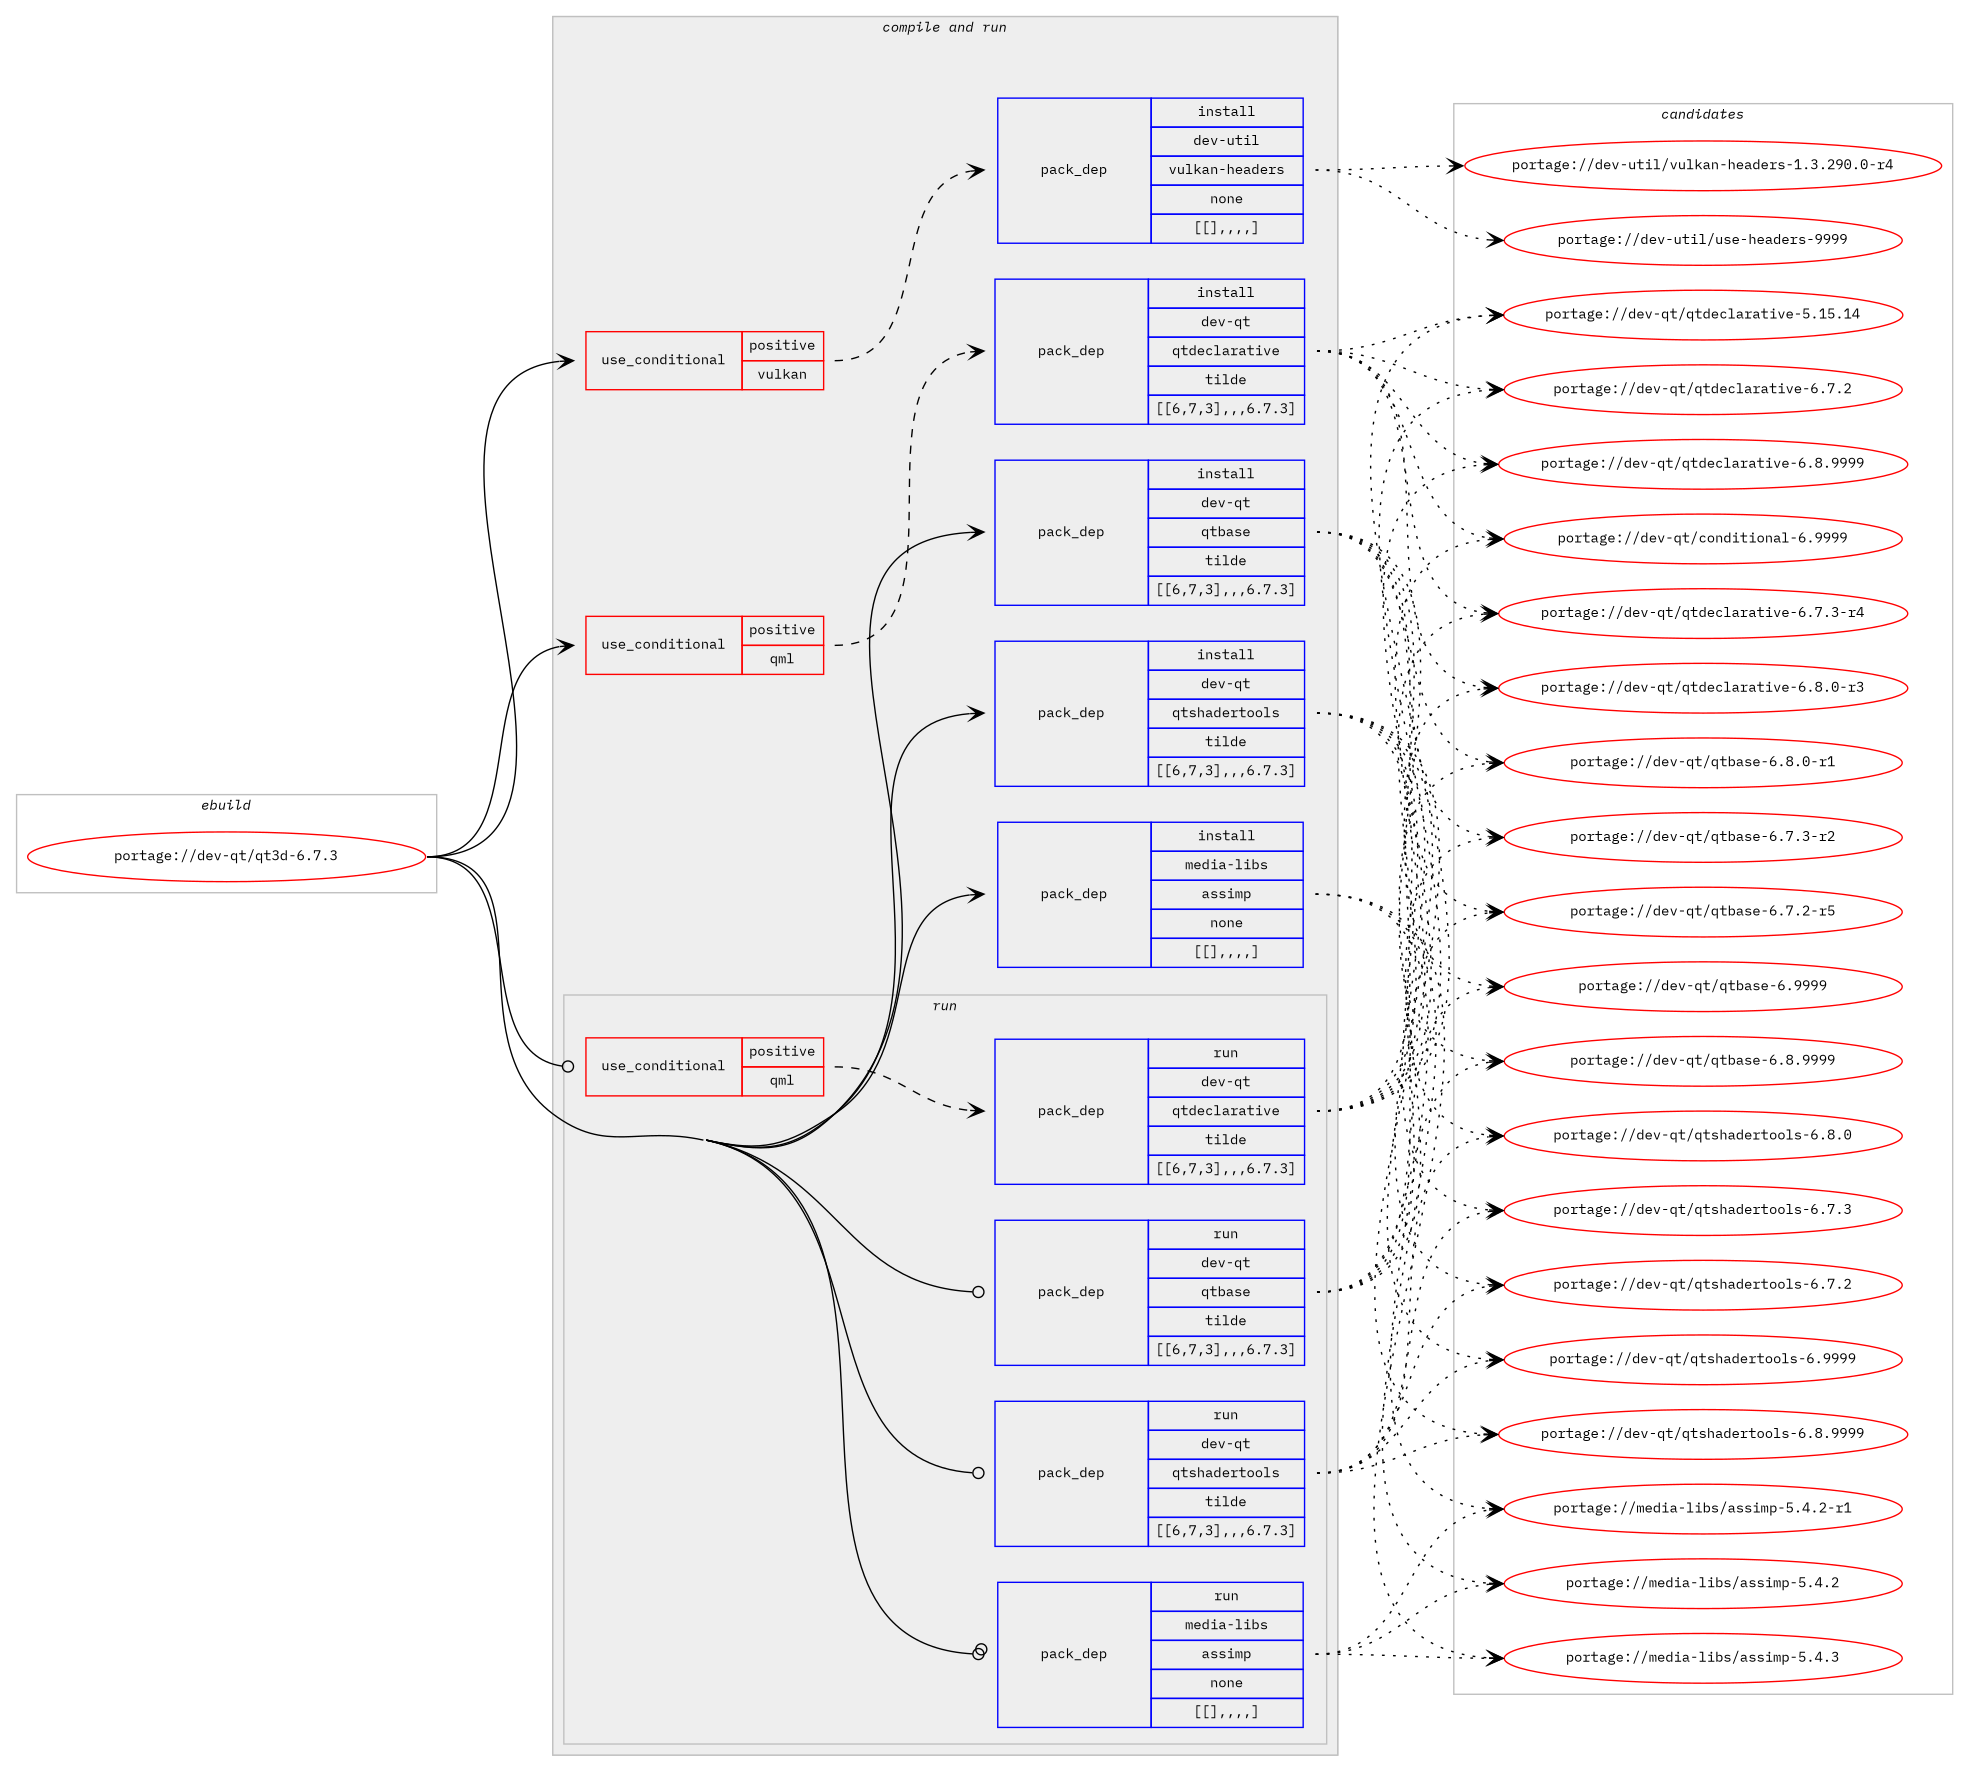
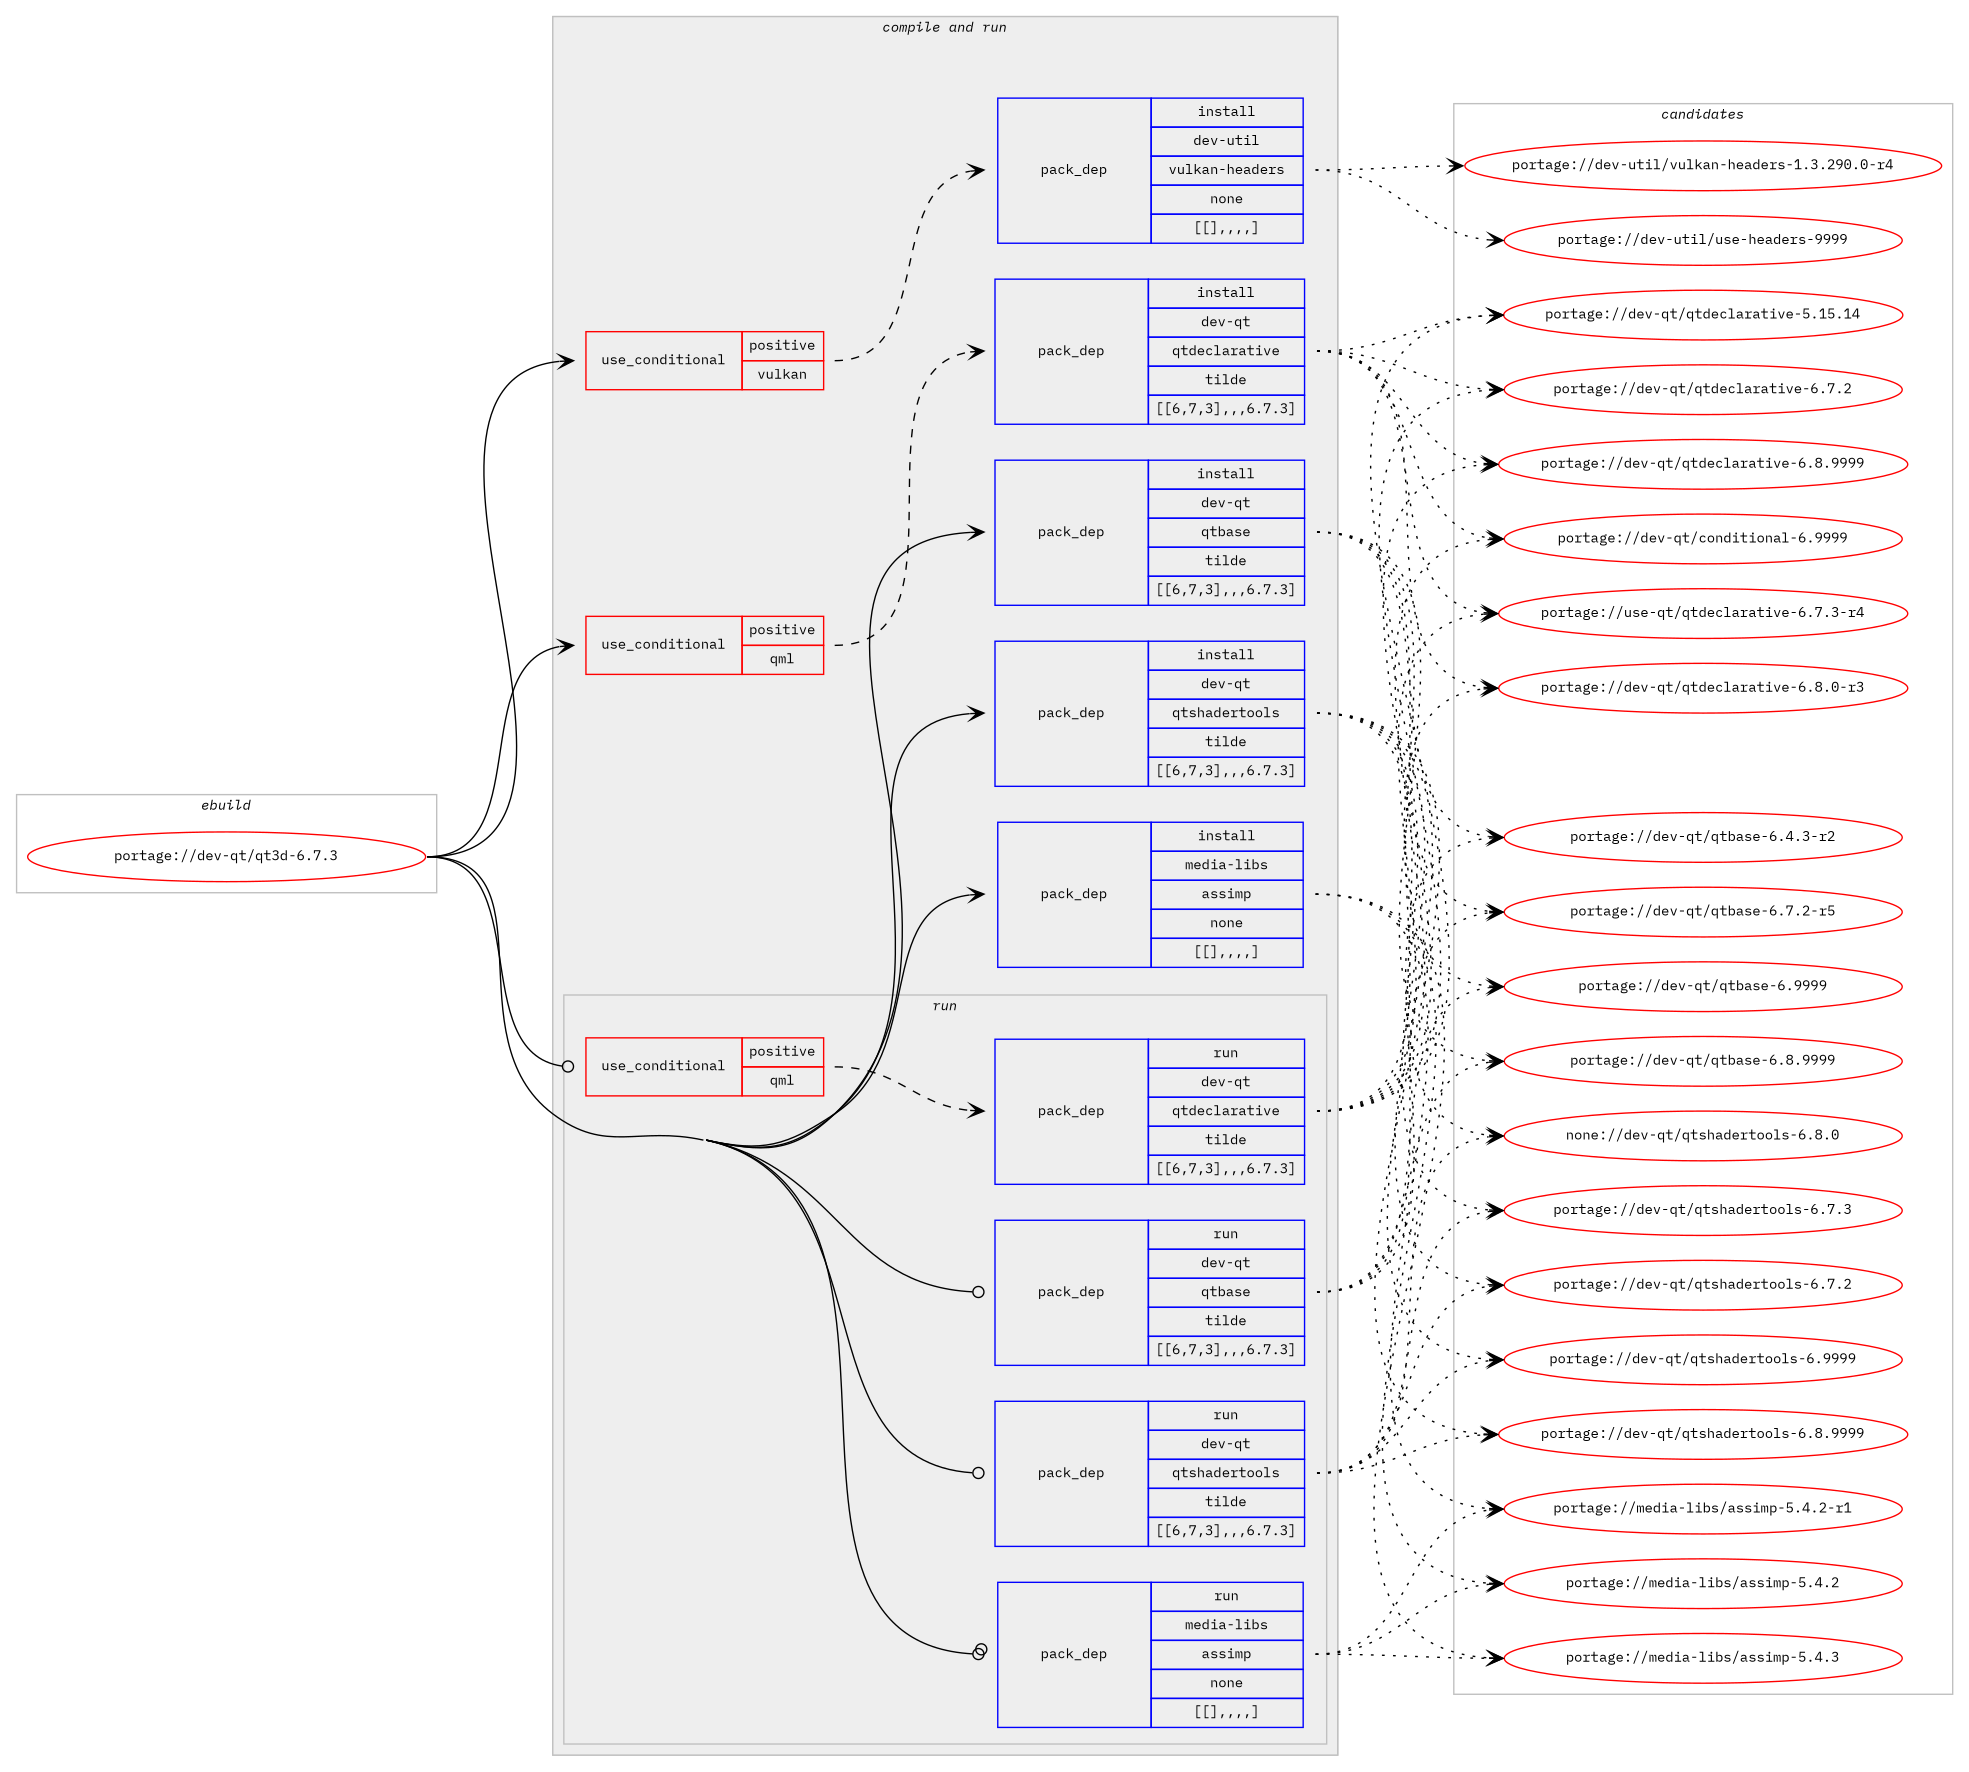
node "portage://dev-qt/qtdeclarative-6.7.3-r4": label "portage://dev-qt/qtdeclarative-6.7.3-r4" -> "portage://use-qt/qtdeclarative-6.7.3-r4"
node "portage://dev-qt/qtbase-6.8.0-r1": removed
node "portage://dev-qt/qtbase-6.7.3-r2": label "portage://dev-qt/qtbase-6.7.3-r2" -> "portage://dev-qt/qtbase-6.4.3-r2"
node "portage://dev-qt/qtshadertools-6.8.0": label "portage://dev-qt/qtshadertools-6.8.0" -> "none://dev-qt/qtshadertools-6.8.0"
